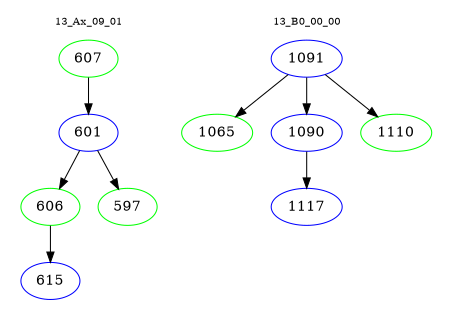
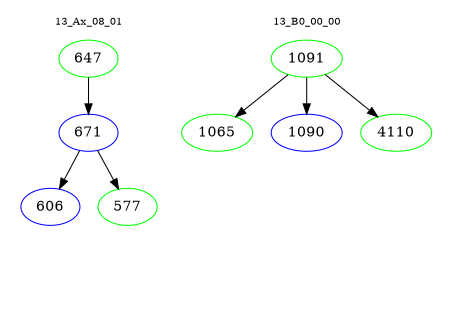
cluster "13_Ax_09_01": label "13_Ax_09_01" -> "13_Ax_08_01"
node "607": label "607" -> "647"
node "1091": color blue -> green
node "601": label "601" -> "671"
node "1110": label "1110" -> "4110"
node "606": color green -> blue
node "597": label "597" -> "577"
node "1117": removed
node "615": removed
